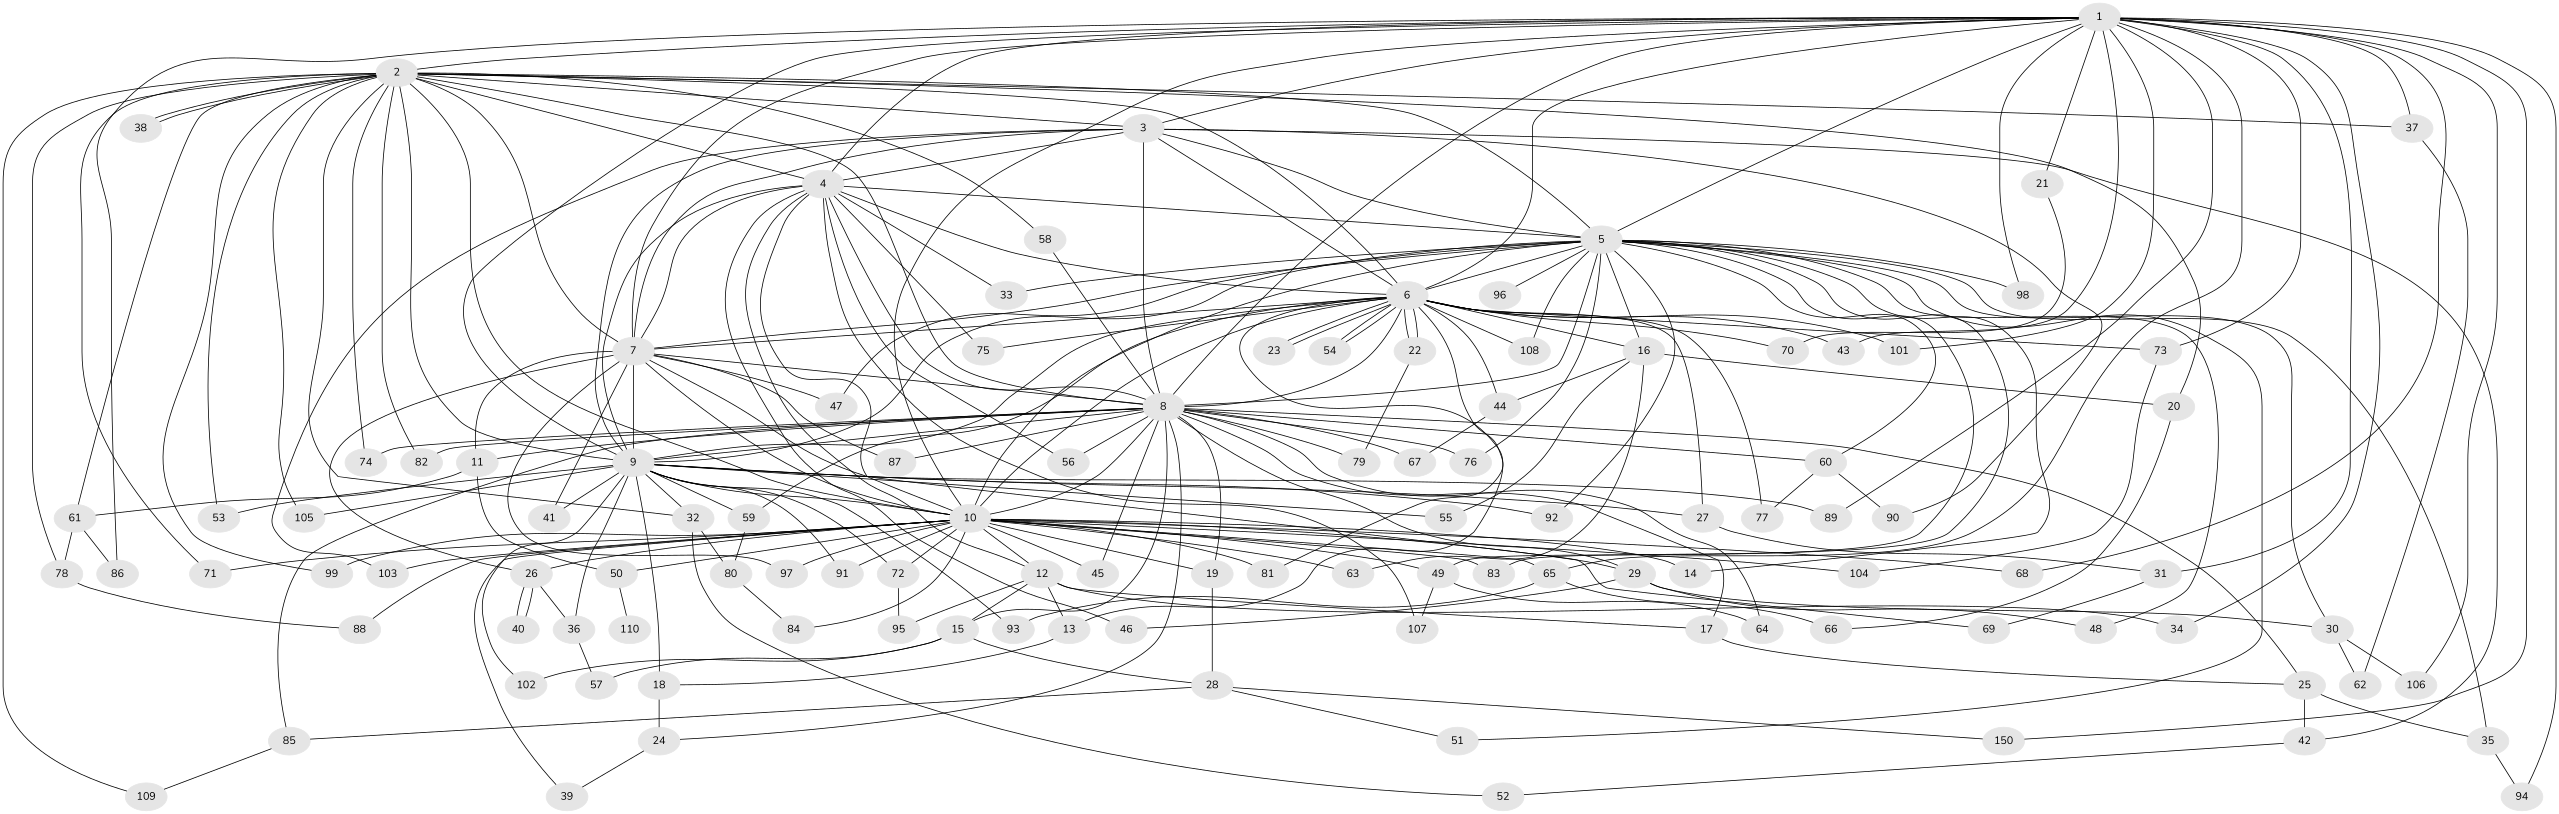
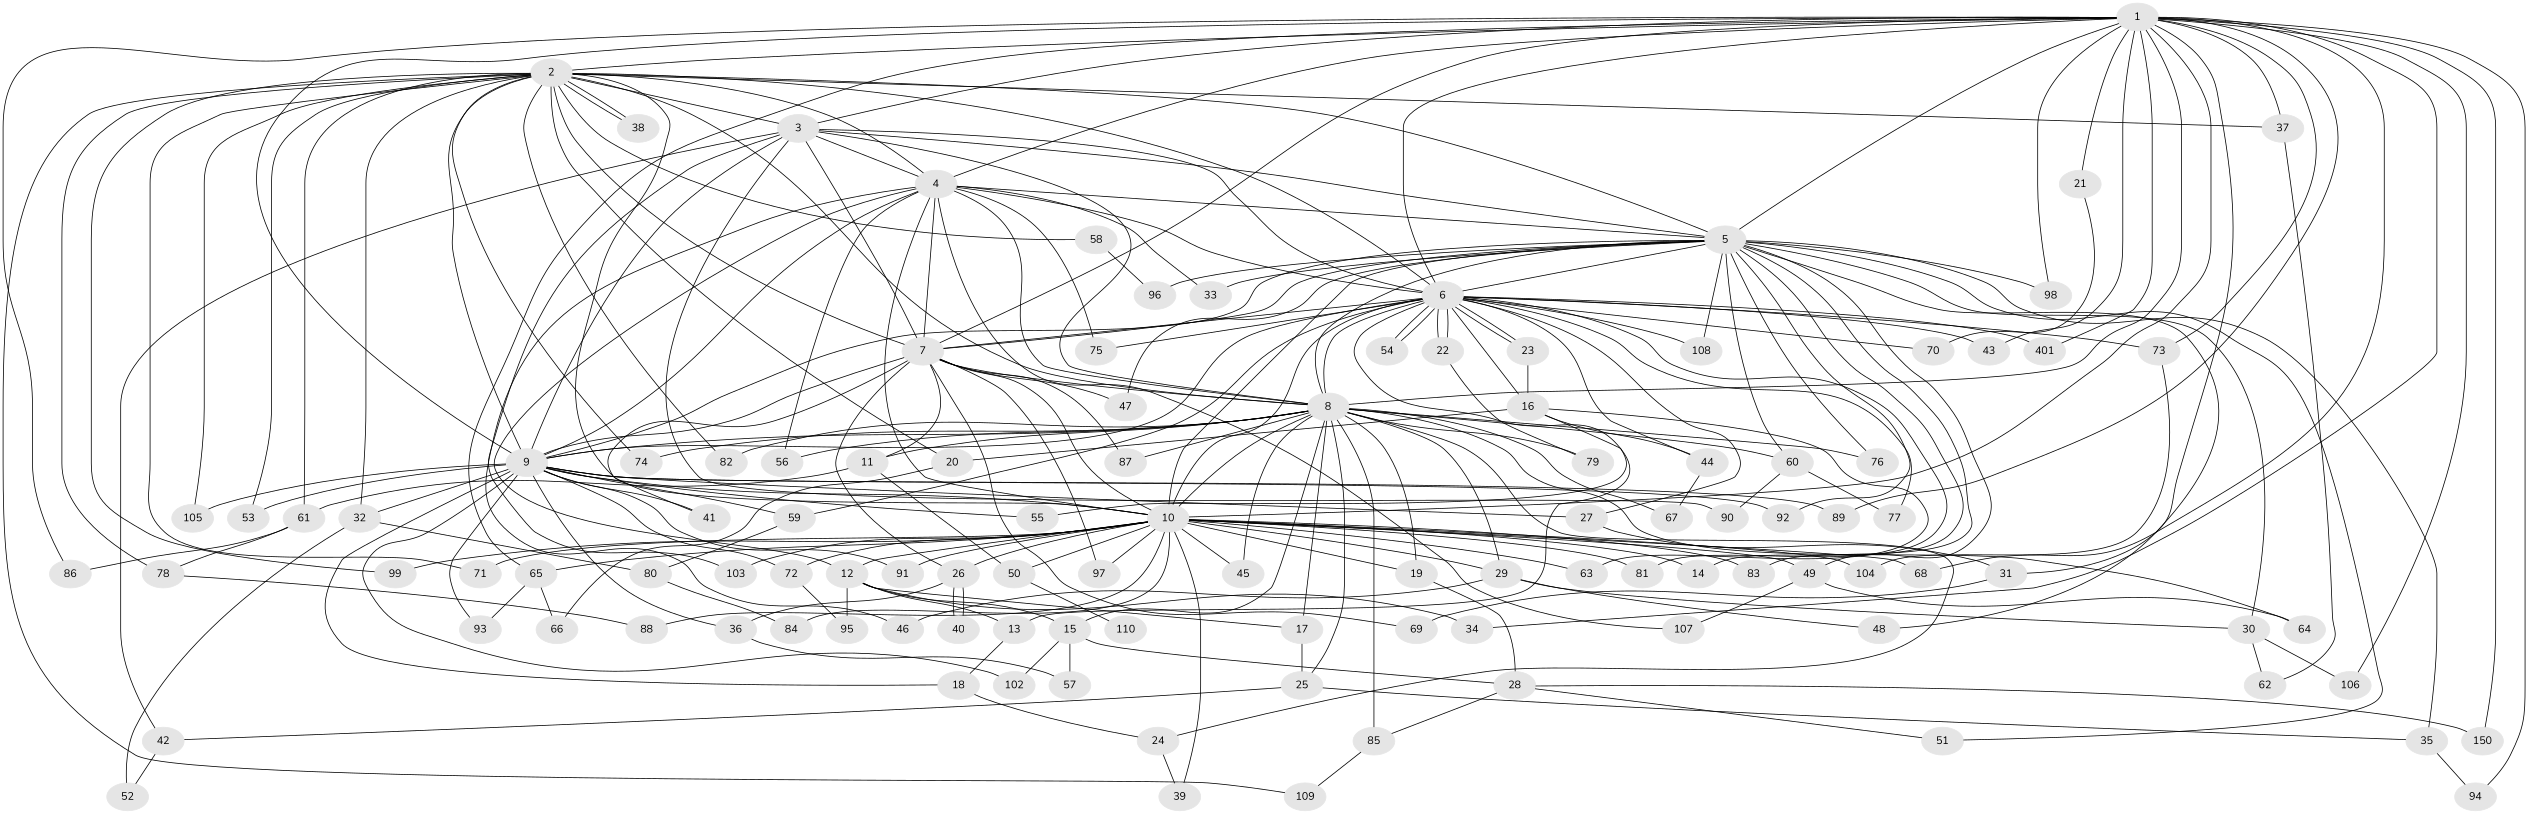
edge "5" -- "16": now "23" -- "16"
edge "58" -- "8": now "58" -- "96"
node "101": label "101" -> "401"
